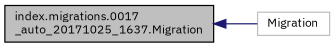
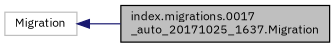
edge "Migration" -> "index.migrations.0017 _auto_20171025_1637.Migration": reversed
